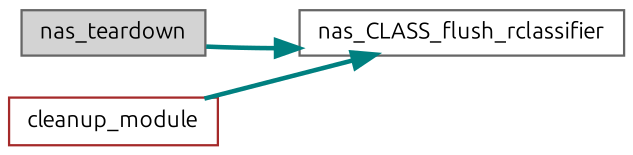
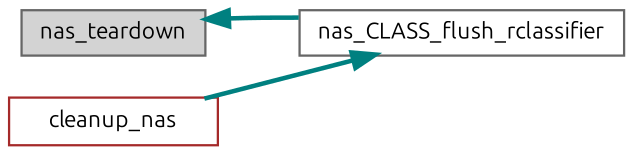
edge "nas_teardown" -> "nas_CLASS_flush_rclassifier": reversed
node "cleanup_module": label "cleanup_module" -> "cleanup_nas"
